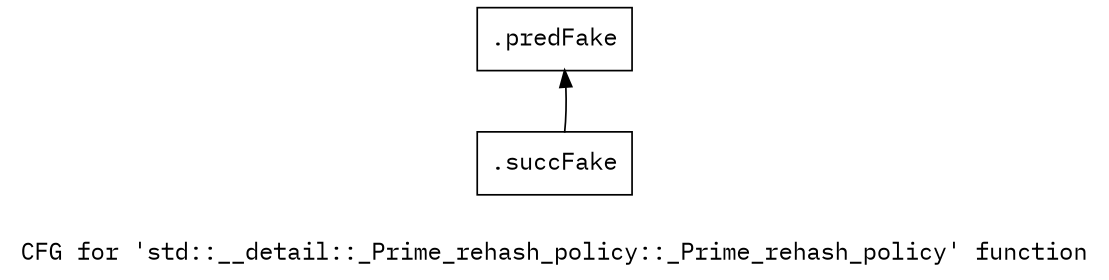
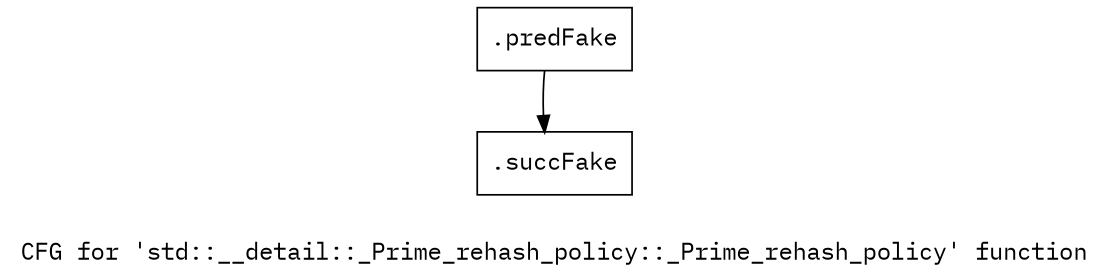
edge ".succFake" -> ".predFake": reversed
